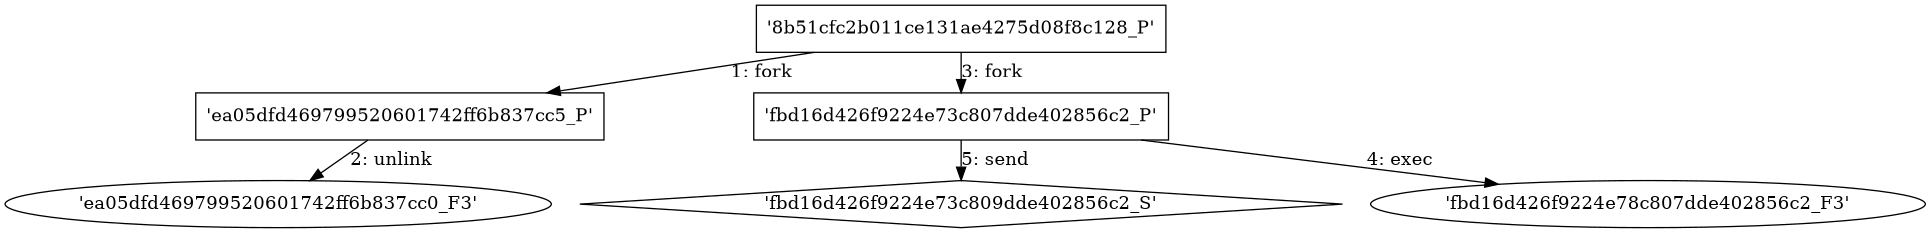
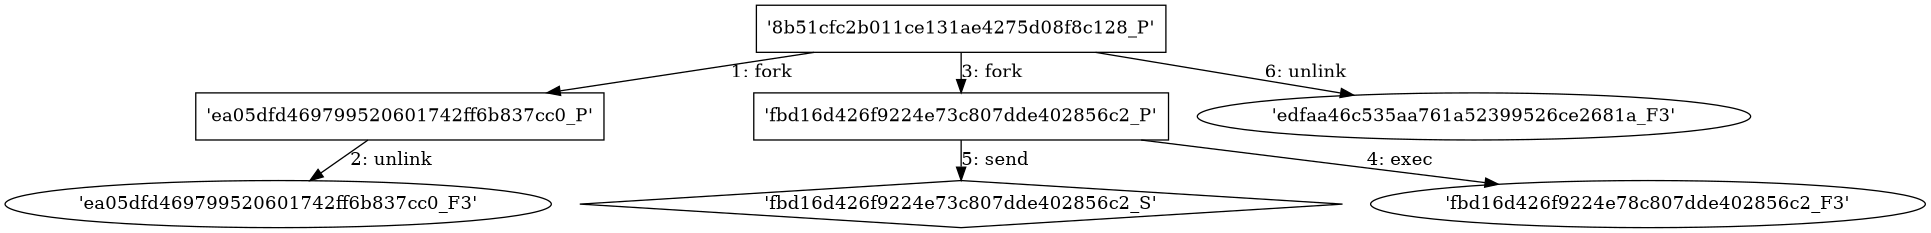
node "'ea05dfd469799520601742ff6b837cc5_P'": label "'ea05dfd469799520601742ff6b837cc5_P'" -> "'ea05dfd469799520601742ff6b837cc0_P'"
node "'edfaa46c535aa761a52399526ce2681a_F3'": added
node "'fbd16d426f9224e73c809dde402856c2_S'": label "'fbd16d426f9224e73c809dde402856c2_S'" -> "'fbd16d426f9224e73c807dde402856c2_S'"
